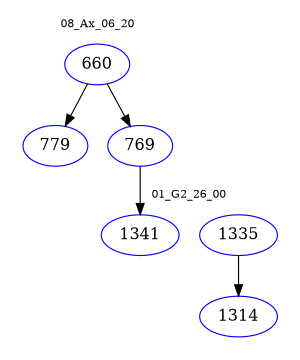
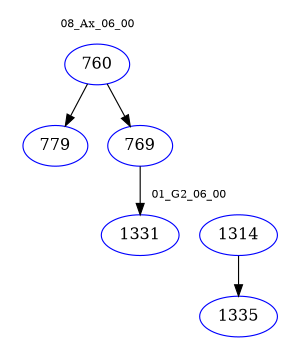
cluster "08_Ax_06_20": label "08_Ax_06_20" -> "08_Ax_06_00"
node "660": label "660" -> "760"
cluster "01_G2_26_00": label "01_G2_26_00" -> "01_G2_06_00"
node "1341": label "1341" -> "1331"
edge "1335" -> "1314": reversed
